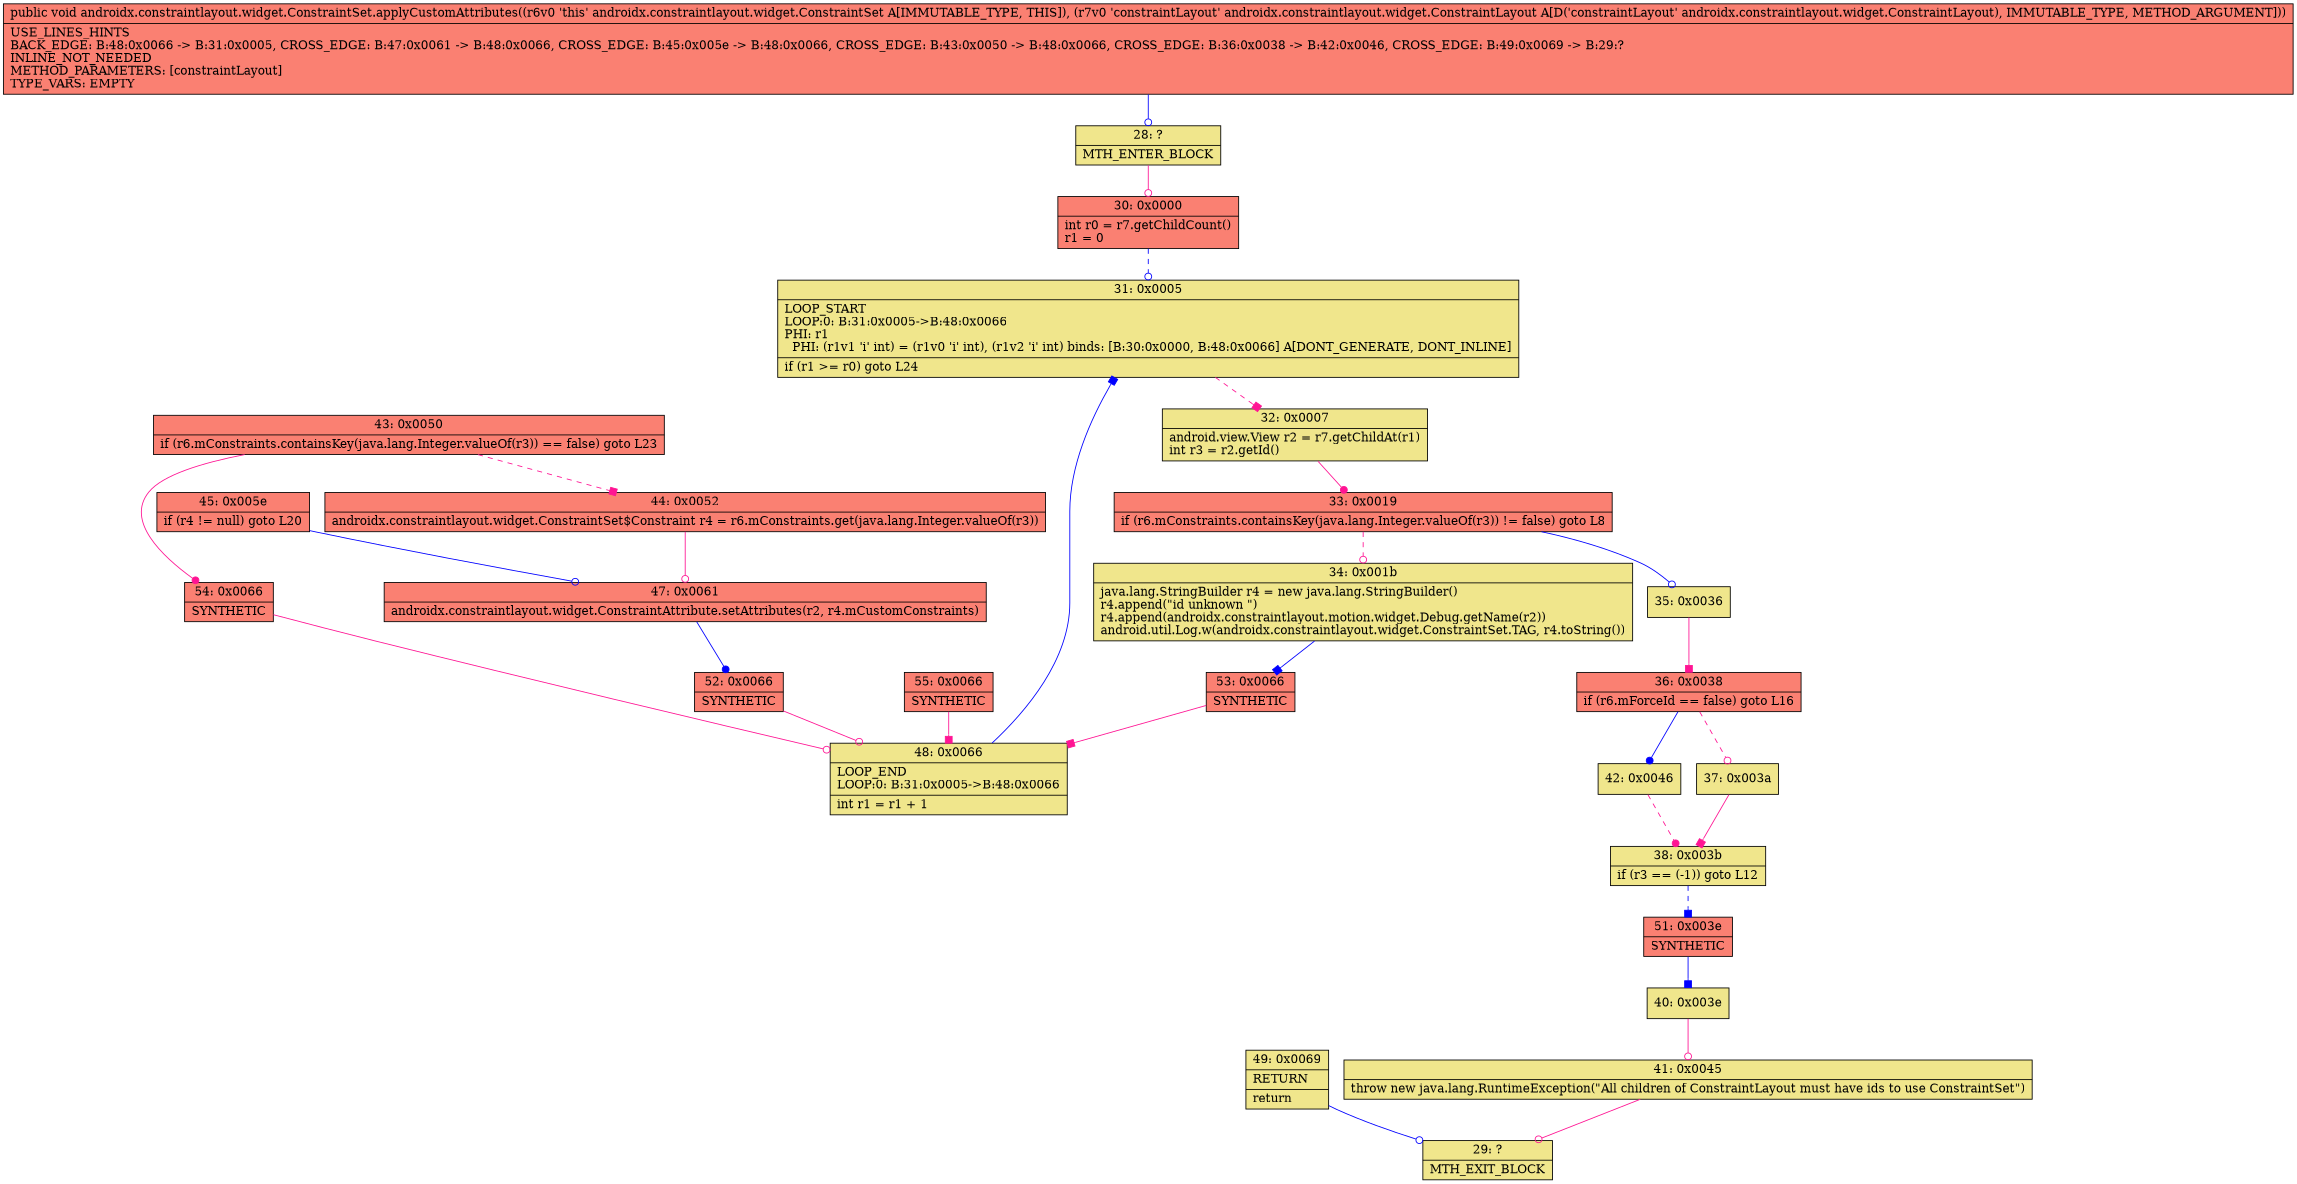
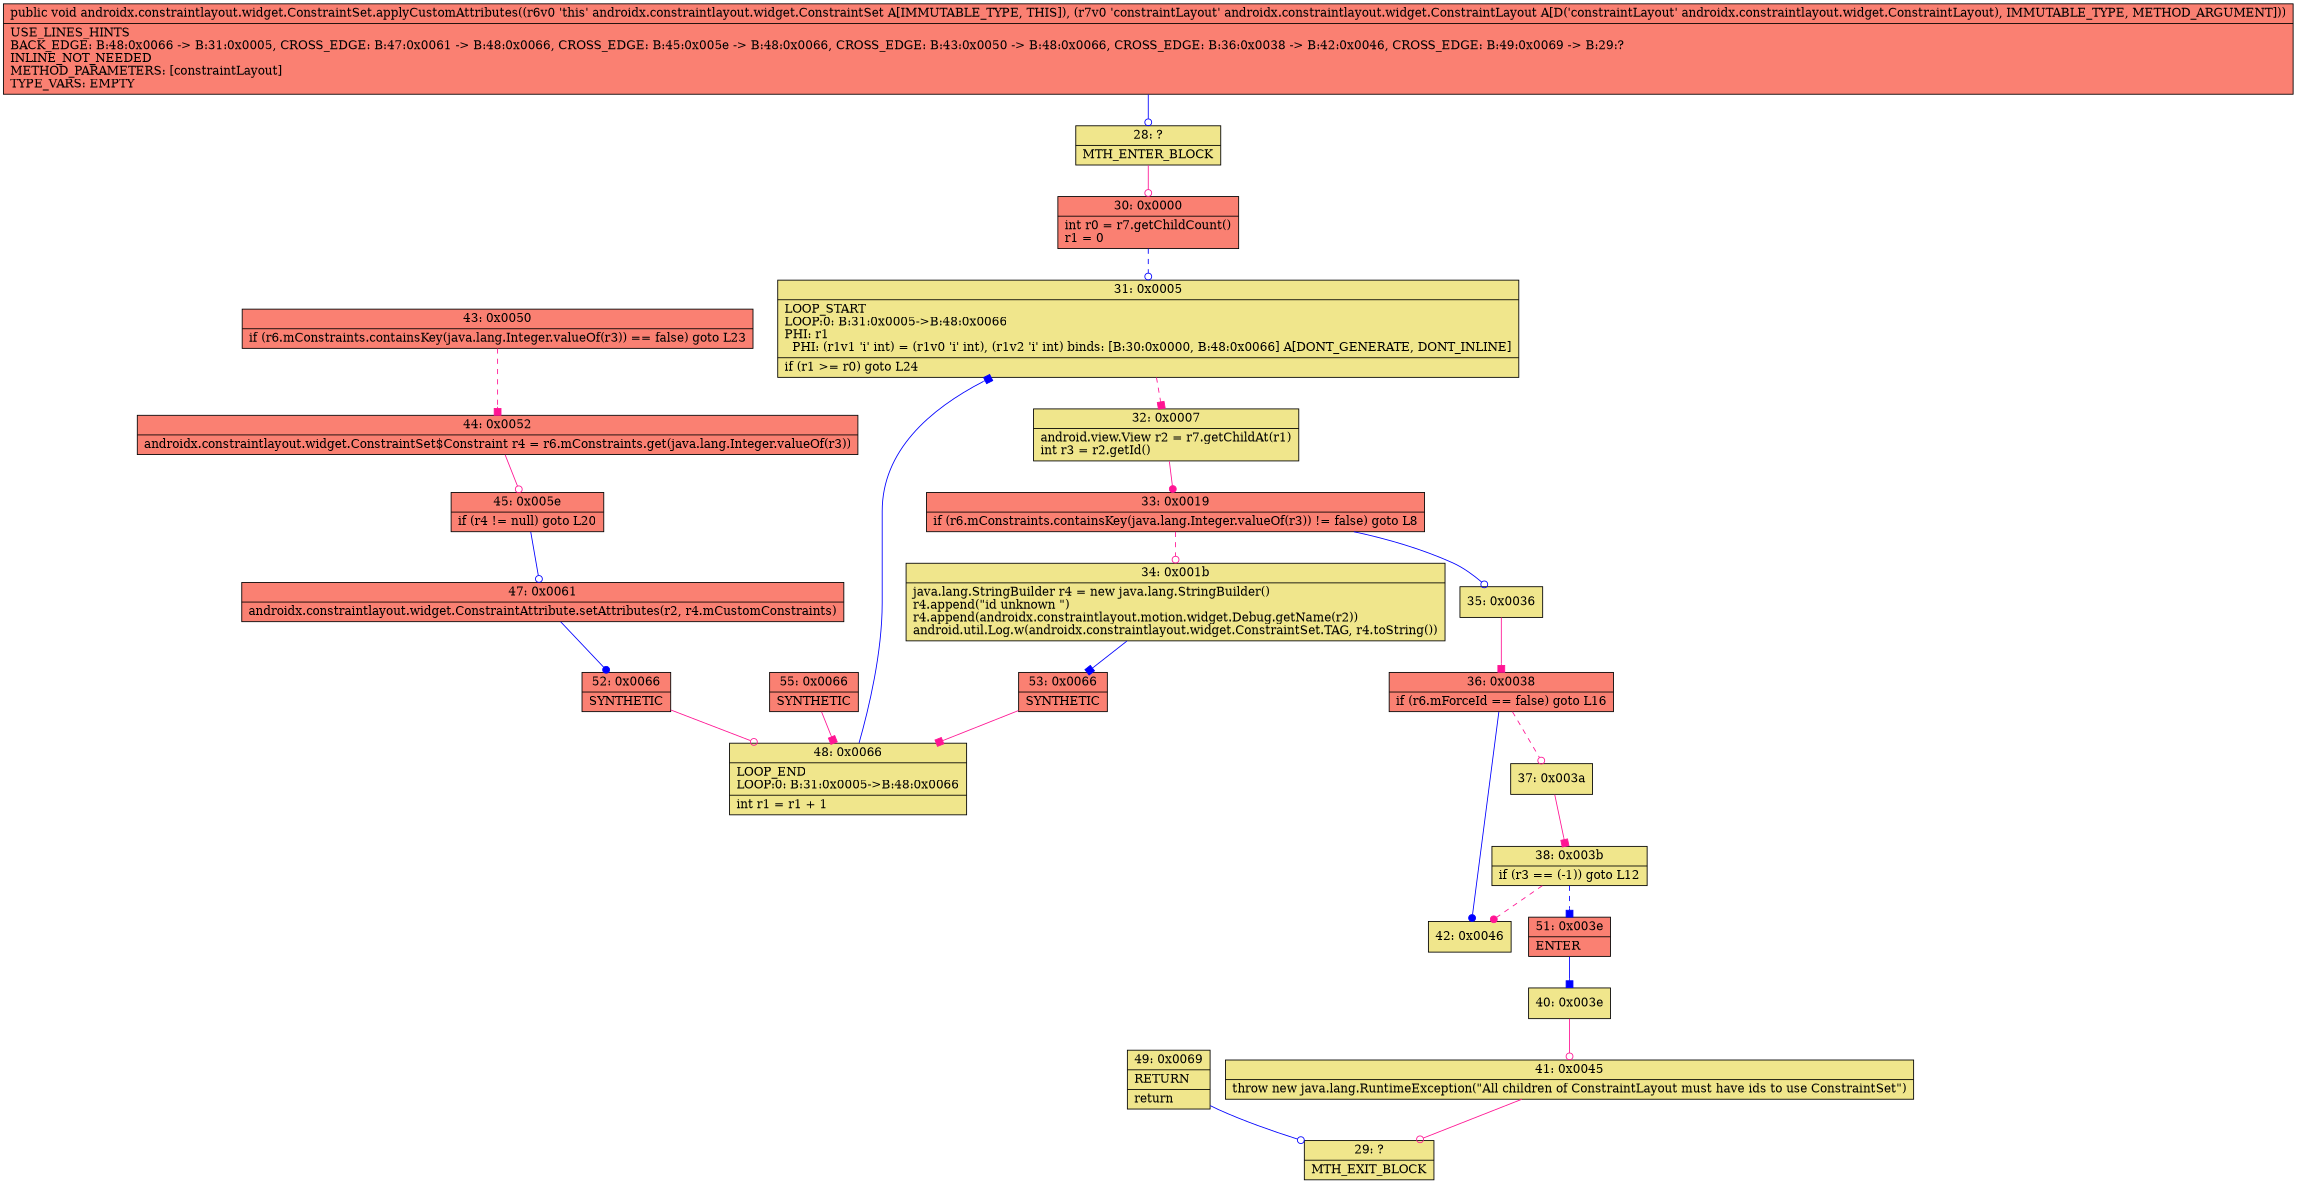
edge "44: 0x0052" -> "47: 0x0061": now "44: 0x0052" -> "45: 0x005e"
node "54: 0x0066": removed
edge "42: 0x0046" -> "38: 0x003b": reversed
node "51: 0x003e": text "SYNTHETIC" -> "ENTER"
